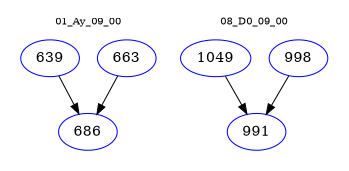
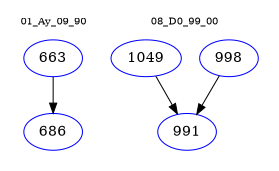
cluster "01_Ay_09_00": label "01_Ay_09_00" -> "01_Ay_09_90"
cluster "08_D0_09_00": label "08_D0_09_00" -> "08_D0_99_00"
node "639": removed
